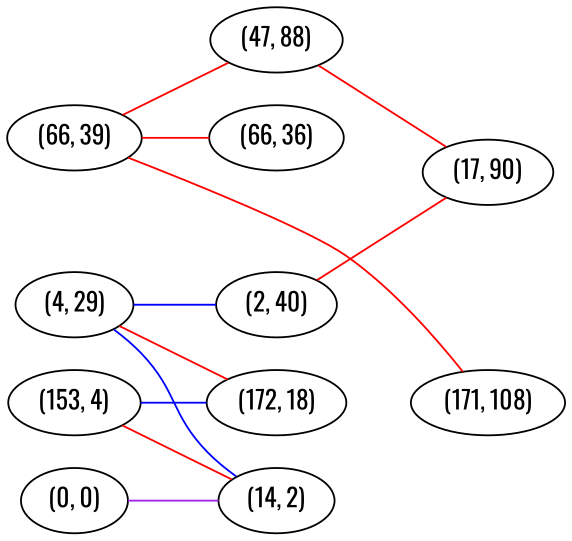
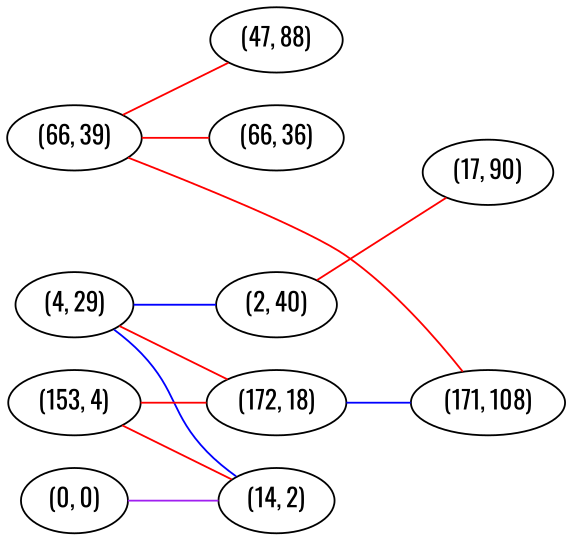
edge "(47, 88)" -- "(17, 90)": removed
edge "(153, 4)" -- "(172, 18)": color blue -> red
edge "(172, 18)" -- "(171, 108)": added
